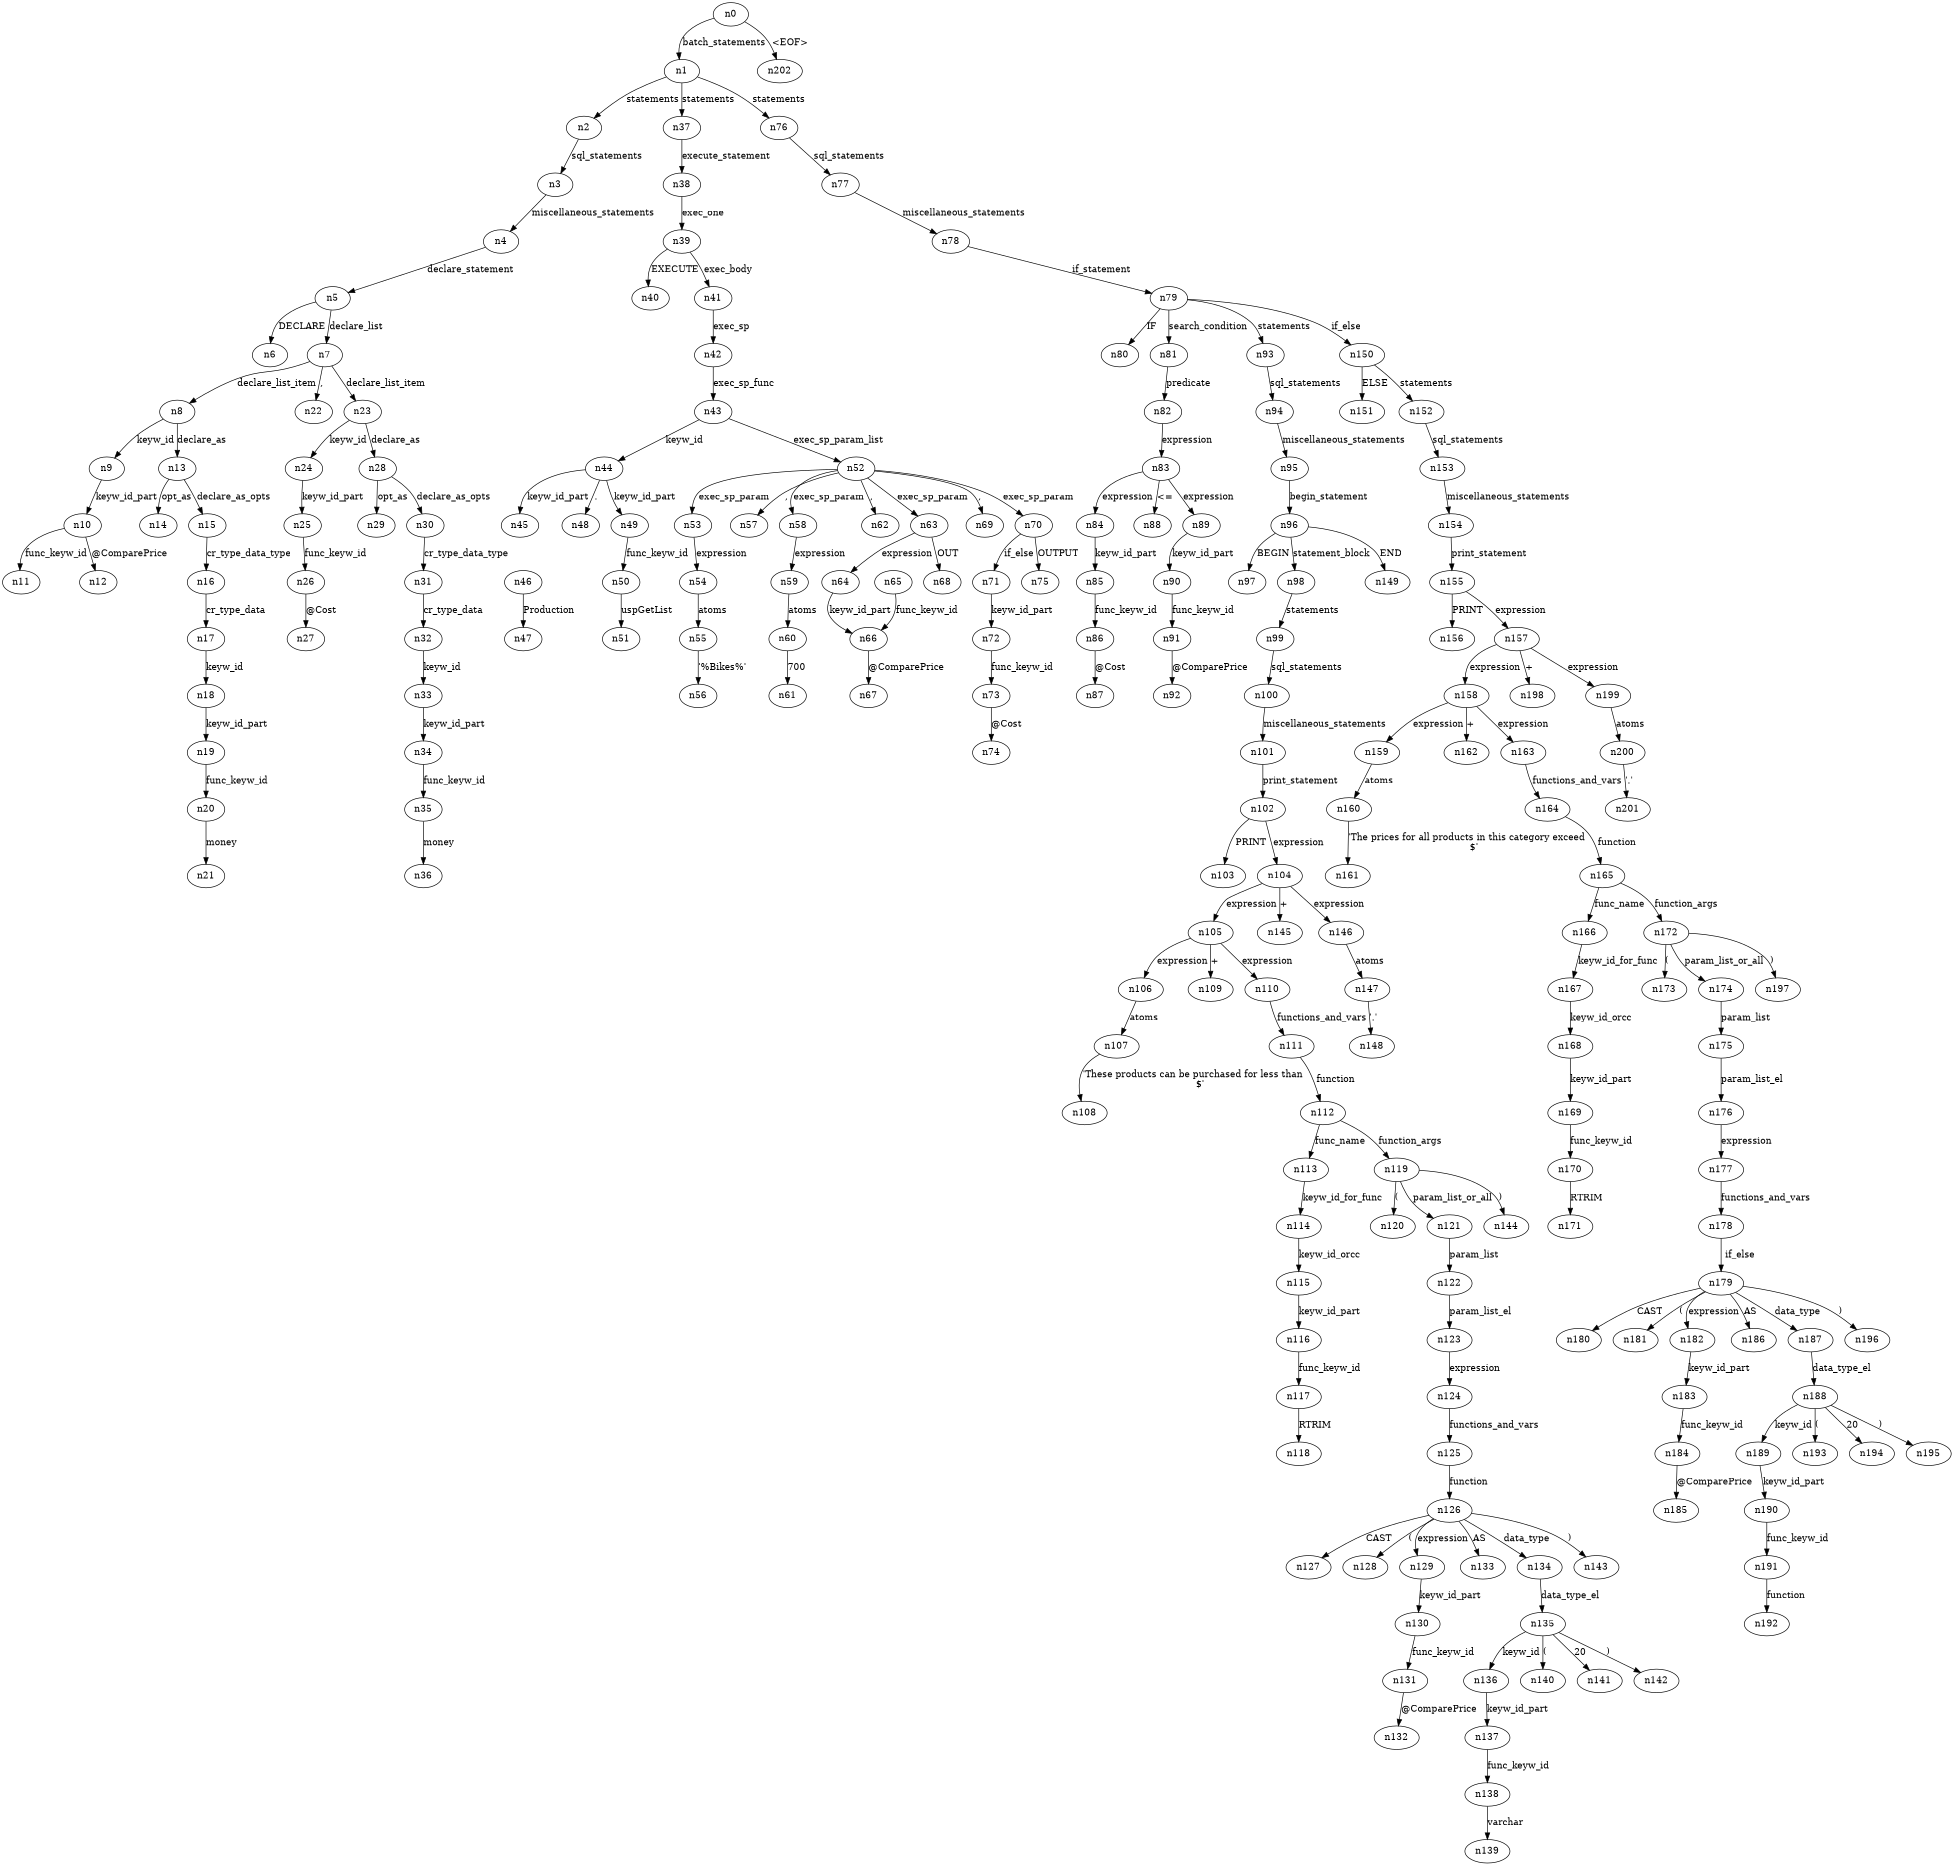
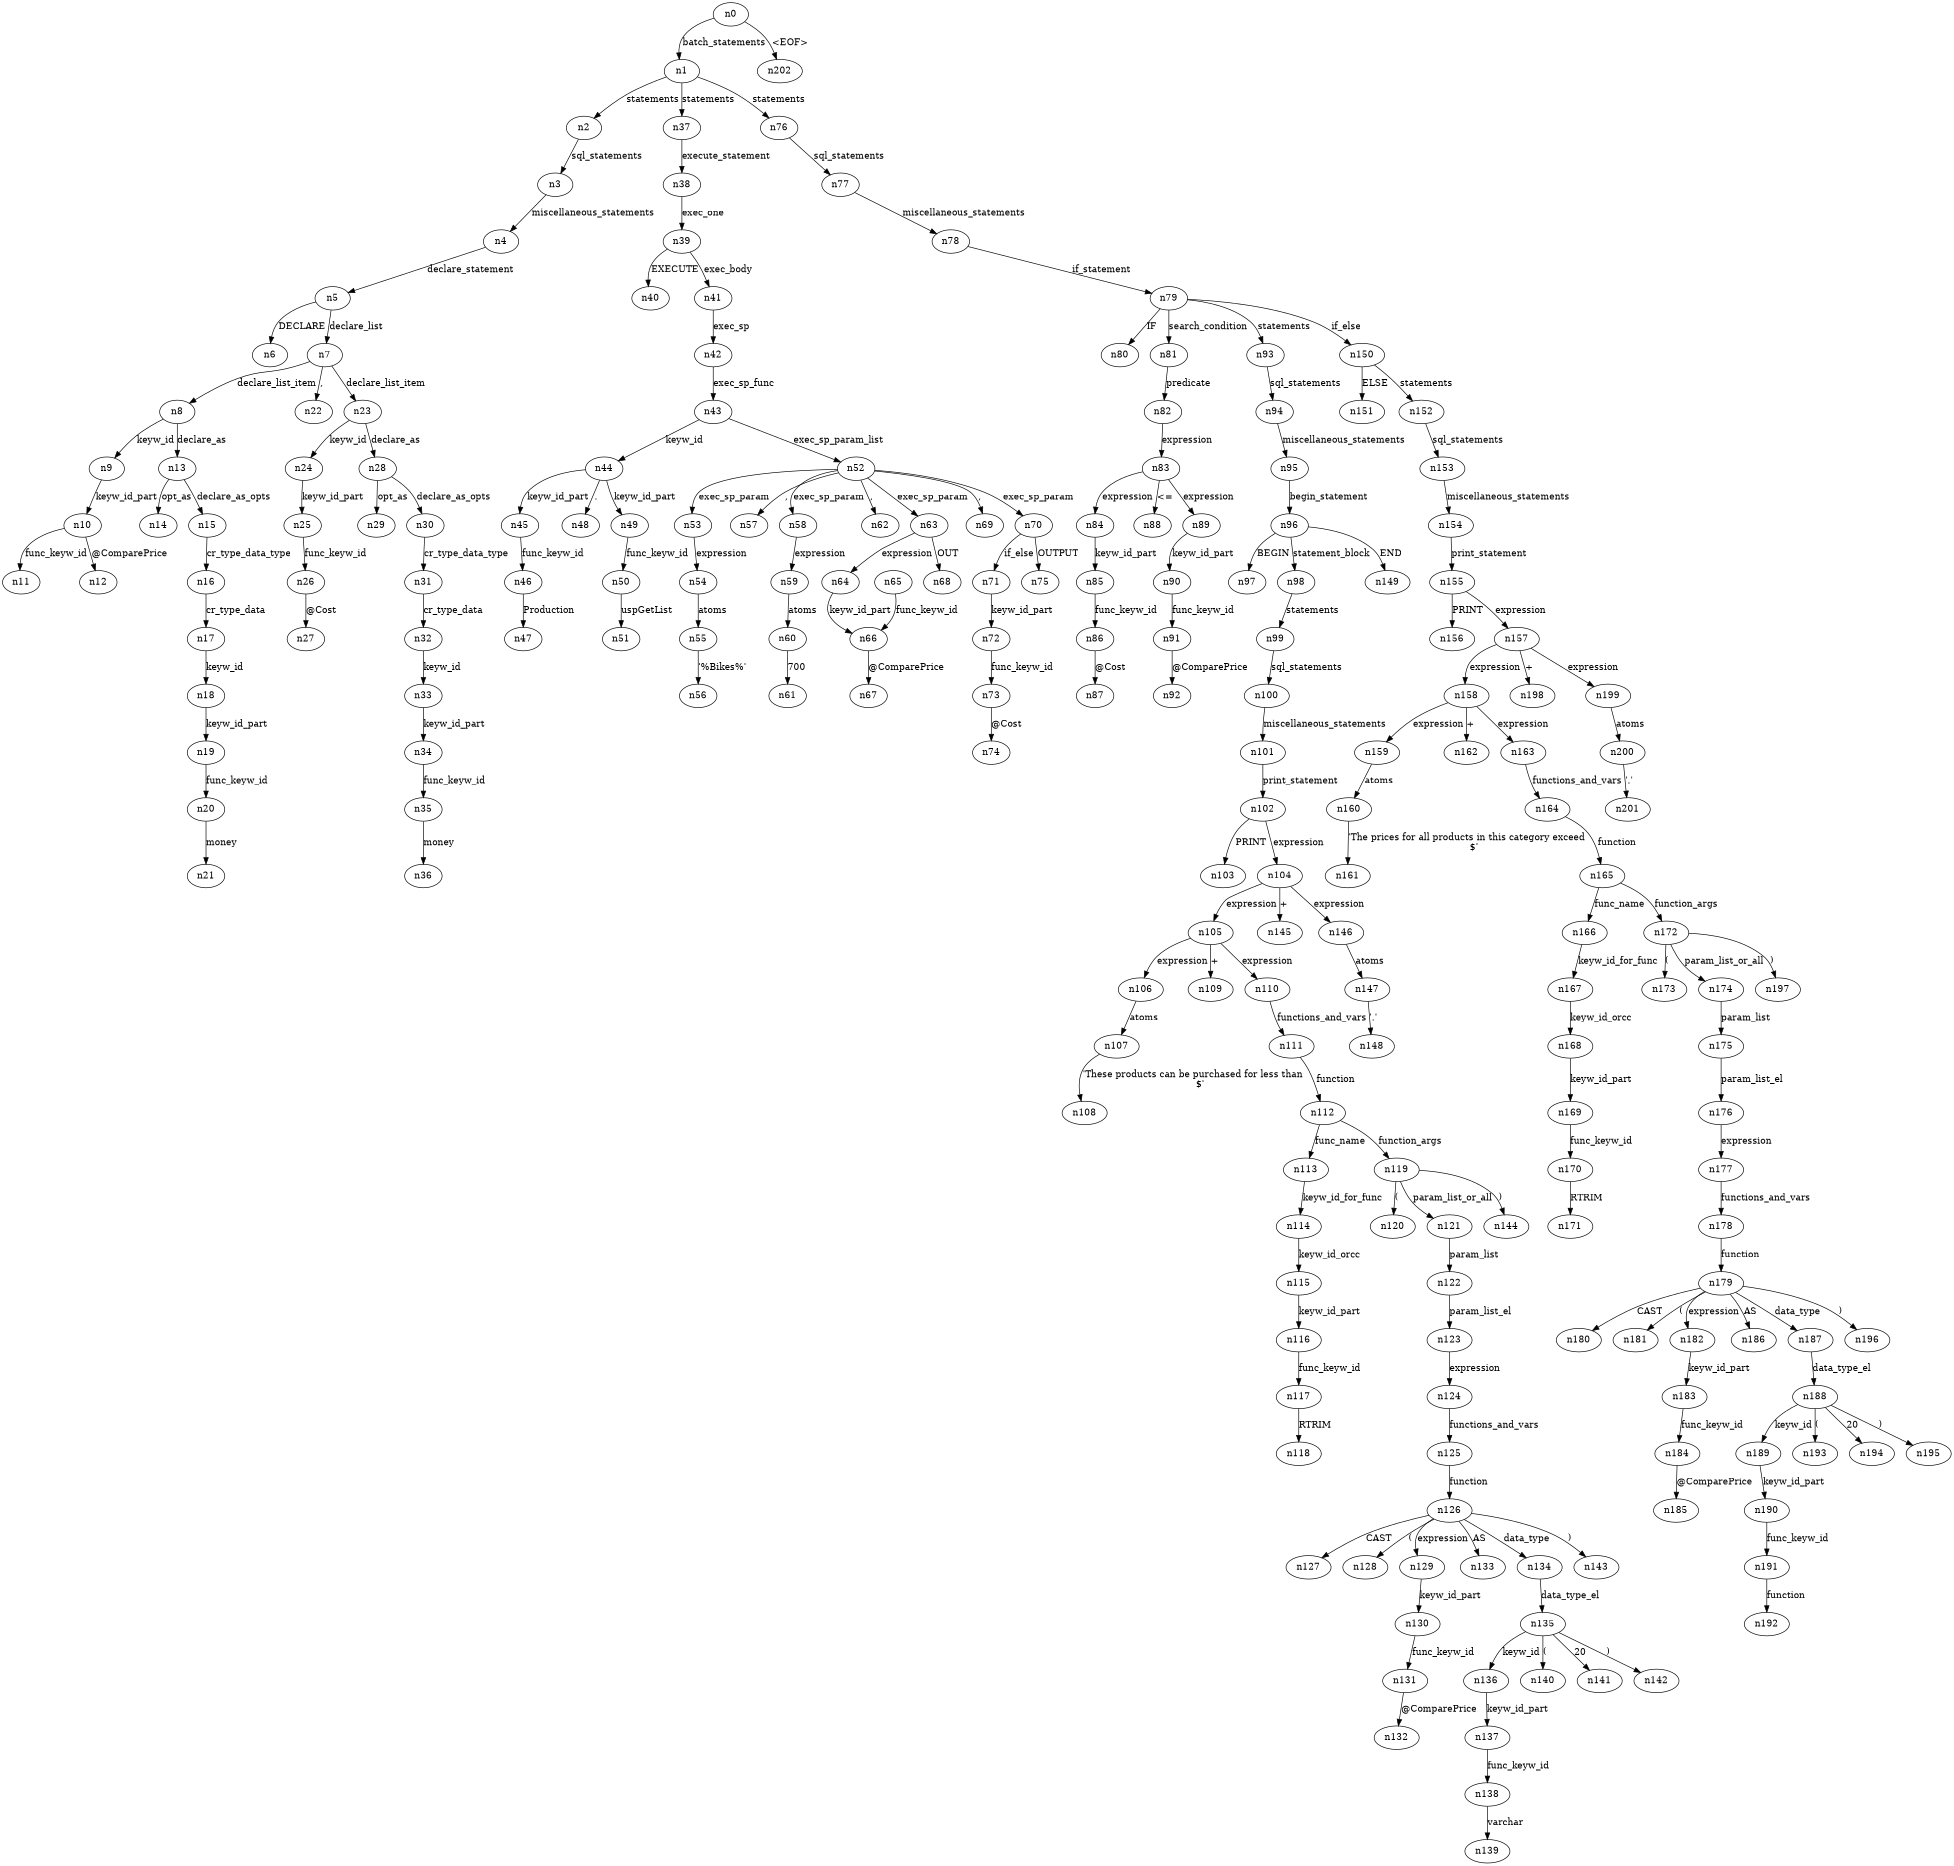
edge "n45" -> "n46": added, label "func_keyw_id"
edge "n178" -> "n179": label "if_else" -> "function"
